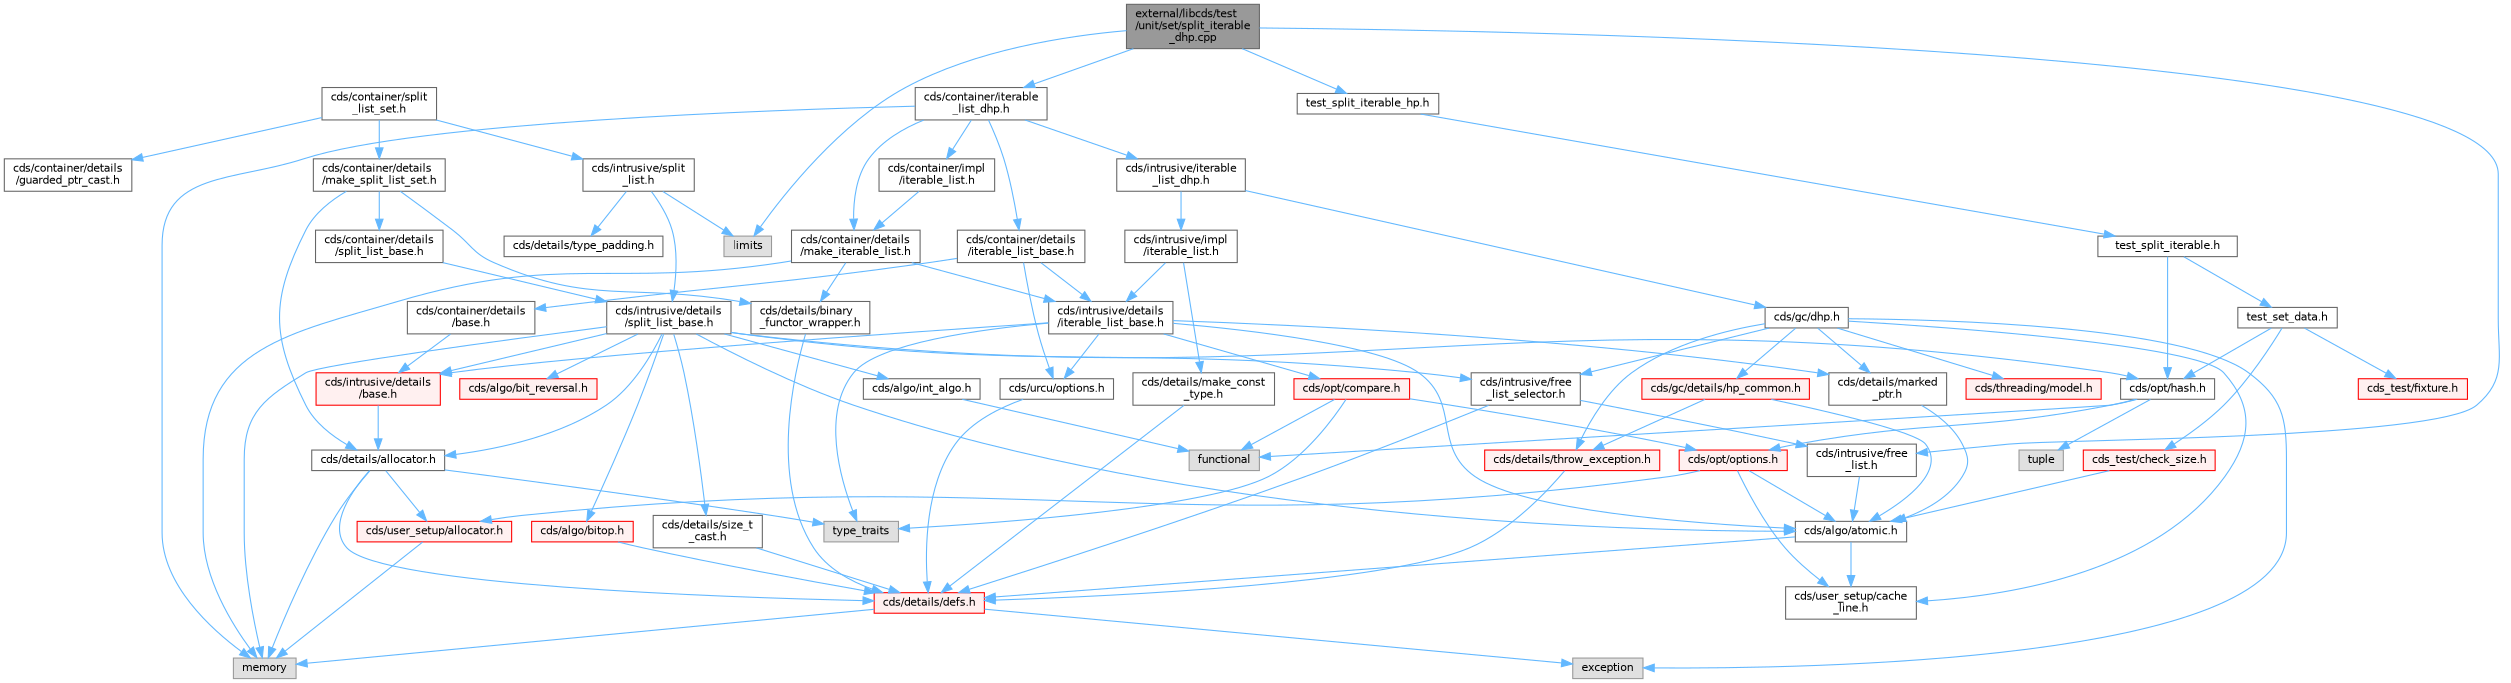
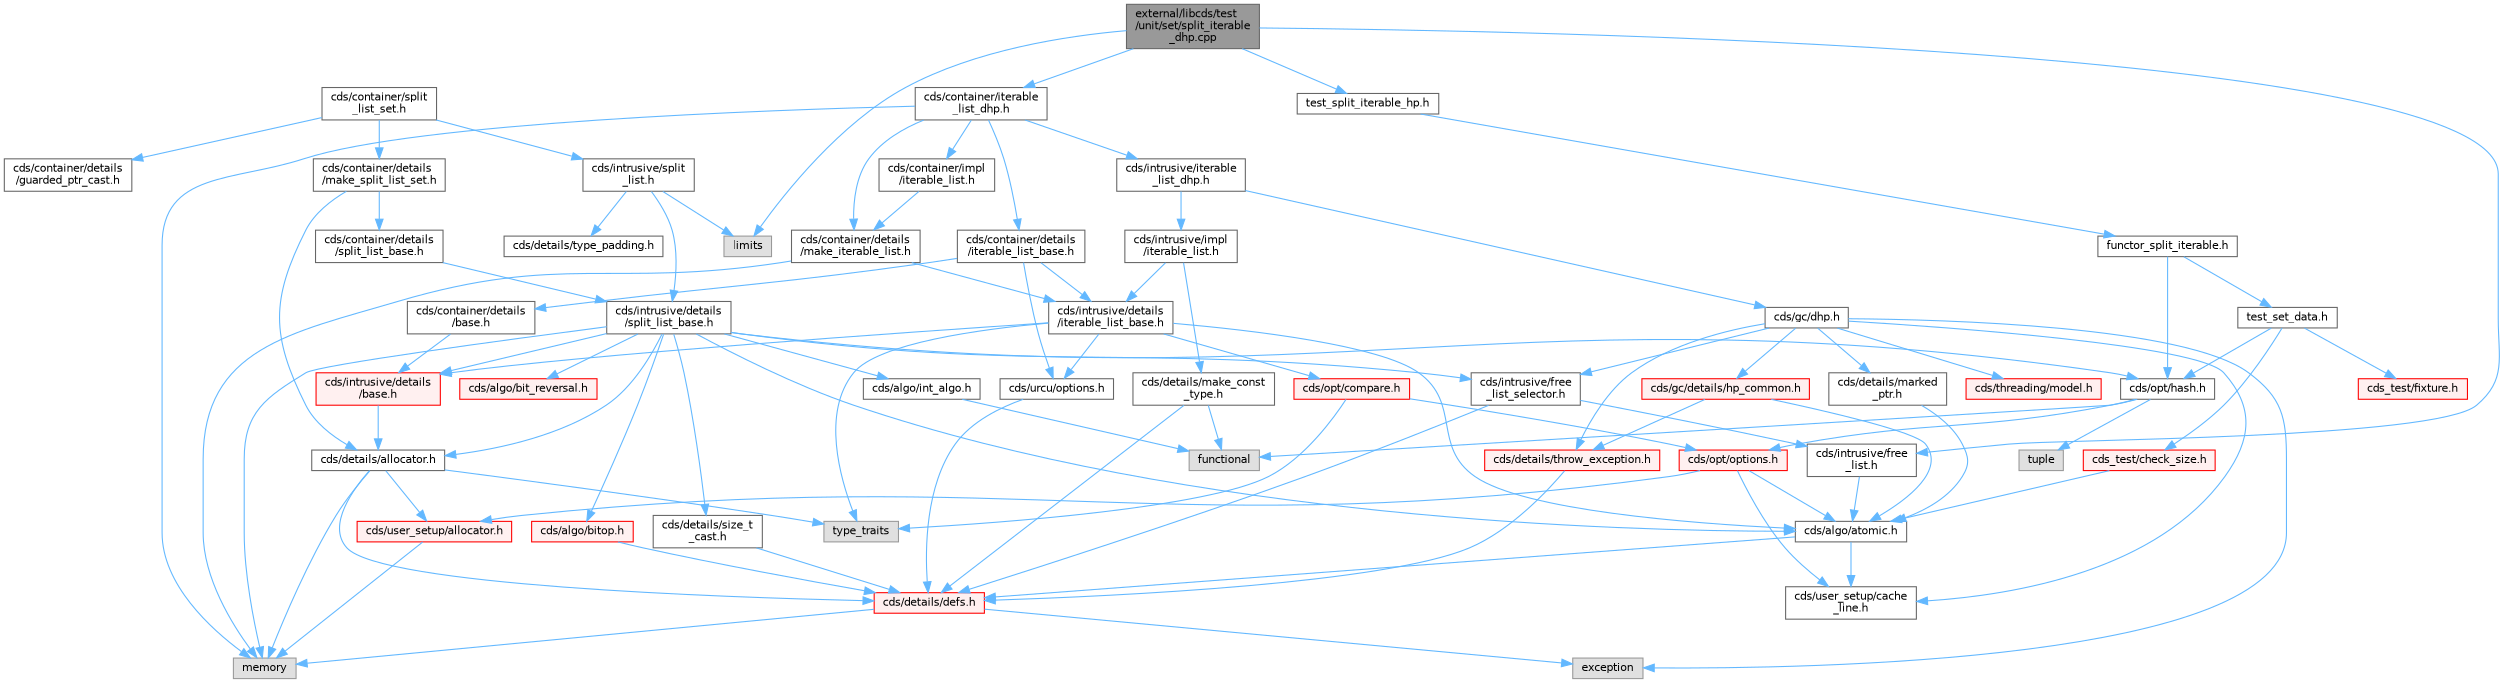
node "test_split_iterable.h": label "test_split_iterable.h" -> "functor_split_iterable.h"
node "cds/details/binary _functor_wrapper.h": removed
edge "cds/intrusive/details /iterable_list_base.h" -> "cds/details/marked _ptr.h": removed
edge "cds/opt/compare.h" -> "functional": now "cds/details/make_const _type.h" -> "functional"
